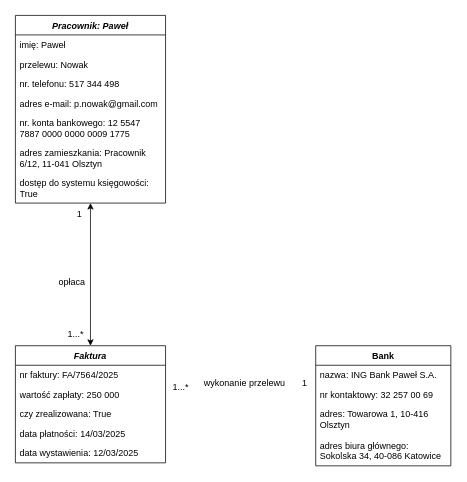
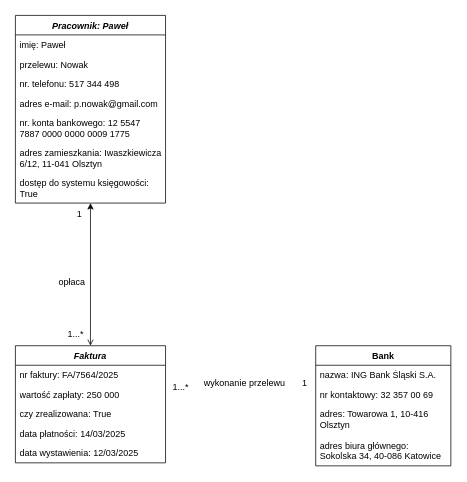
node "adres zamieszkania: Pracownik 6/12, 11-041 Olsztyn": label "adres zamieszkania: Pracownik 6/12, 11-041 Olsztyn" -> "adres zamieszkania: Iwaszkiewicza 6/12, 11-041 Olsztyn"
edge "Pracownik: Paweł" -- "Faktura": arrowhead classic -> open
node "nazwa: ING Bank Paweł S.A.": label "nazwa: ING Bank Paweł S.A." -> "nazwa: ING Bank Śląski S.A."
node "nr kontaktowy: 32 257 00 69": label "nr kontaktowy: 32 257 00 69" -> "nr kontaktowy: 32 357 00 69"
